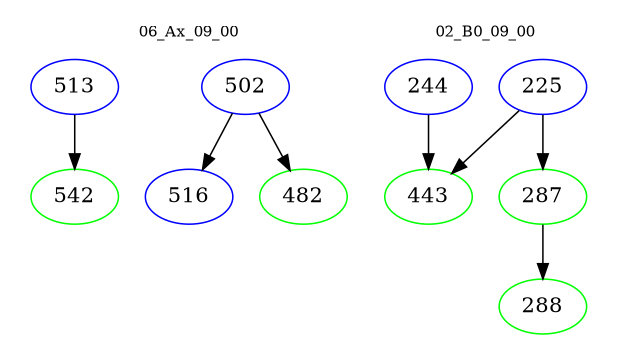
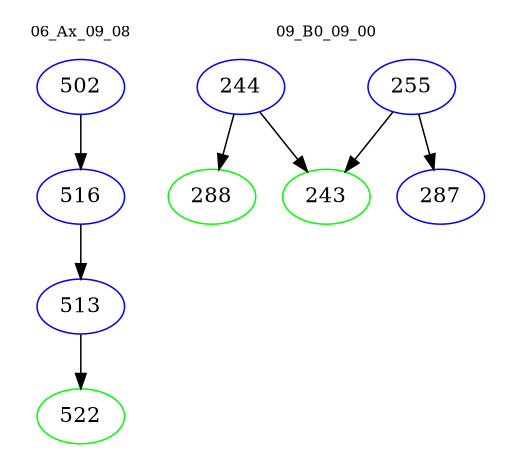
cluster "06_Ax_09_00": label "06_Ax_09_00" -> "06_Ax_09_08"
cluster "02_B0_09_00": label "02_B0_09_00" -> "09_B0_09_00"
node "225": label "225" -> "255"
node "542": label "542" -> "522"
node "482": removed
node "443": label "443" -> "243"
node "287": color green -> blue
edge "516" -> "513": added
edge "287" -> "288": now "244" -> "288"
